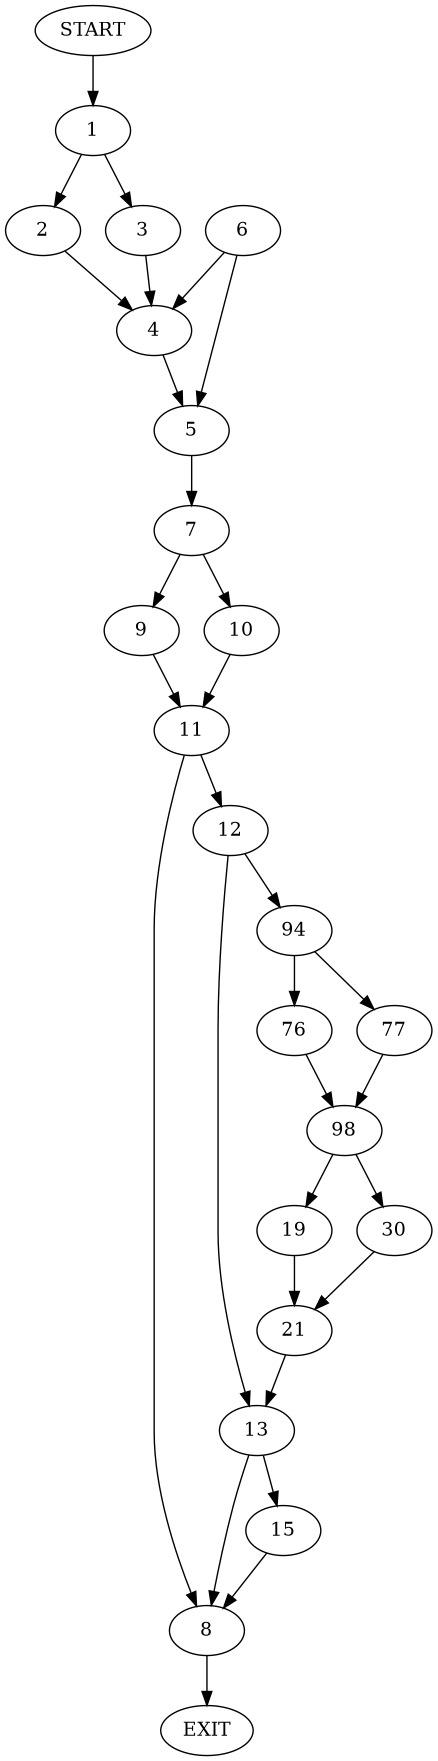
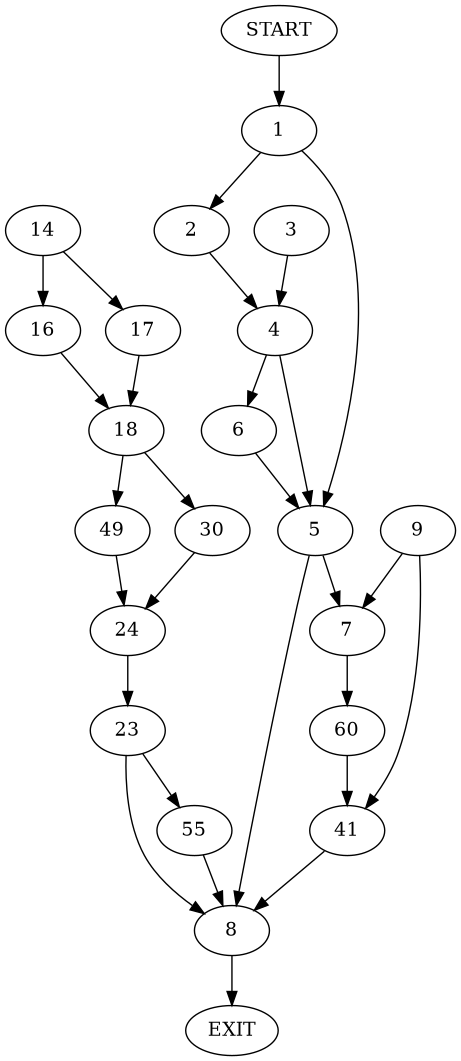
edge "1" -> "3": now "1" -> "5"
edge "6" -> "4": reversed
edge "7" -> "9": reversed
node "10": label "10" -> "60"
edge "5" -> "8": added
node "11": label "11" -> "41"
node "12": removed
node "94": label "94" -> "14"
node "76": label "76" -> "16"
node "77": label "77" -> "17"
node "98": label "98" -> "18"
node "19": label "19" -> "49"
node "21": label "21" -> "24"
node "13": label "13" -> "23"
node "15": label "15" -> "55"
